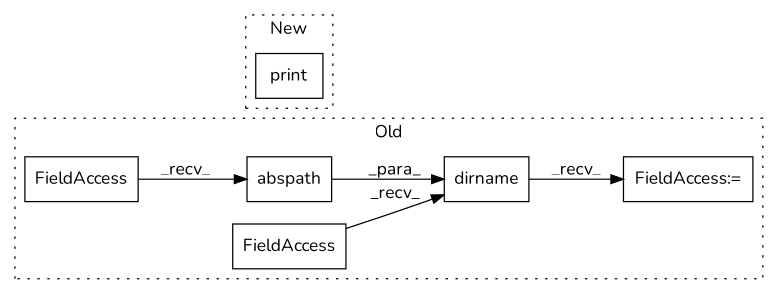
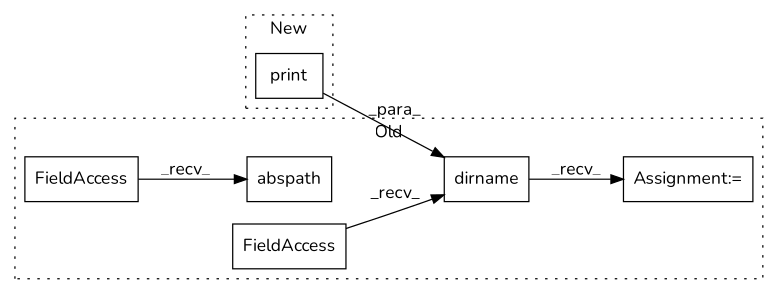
edge "abspath" -> "dirname": now "print" -> "dirname"
node "FieldAccess:=": label "FieldAccess:=" -> "Assignment:="
